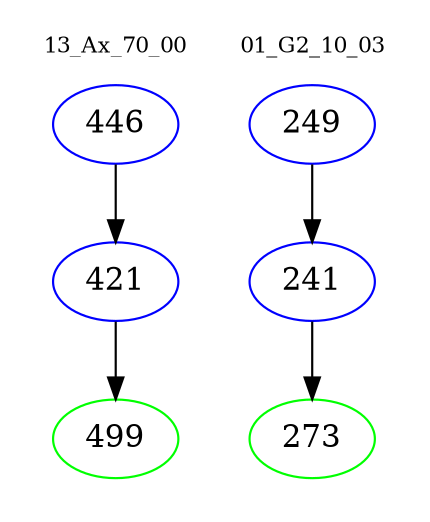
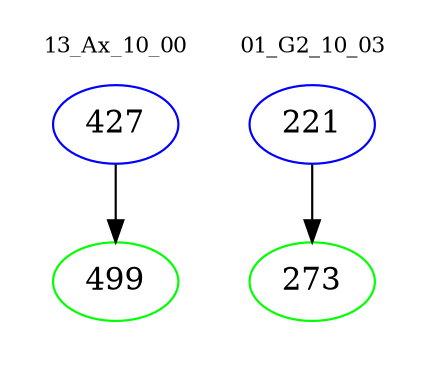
cluster "13_Ax_70_00": label "13_Ax_70_00" -> "13_Ax_10_00"
node "446": removed
node "249": removed
node "421": label "421" -> "427"
node "241": label "241" -> "221"
